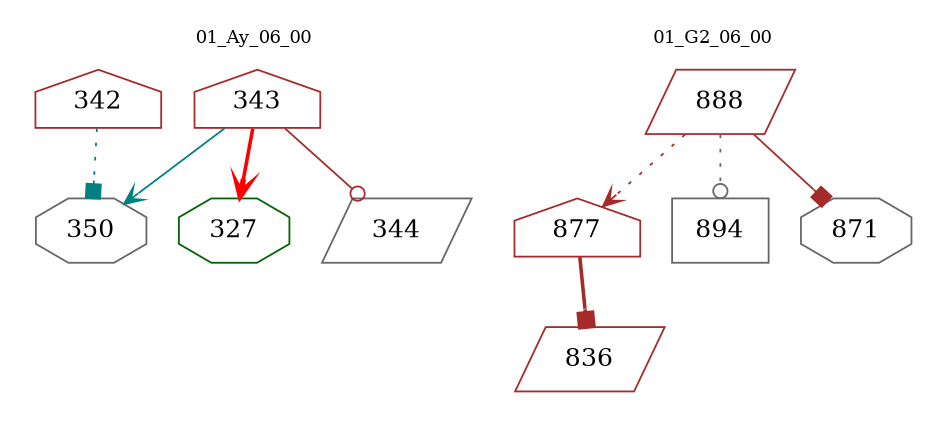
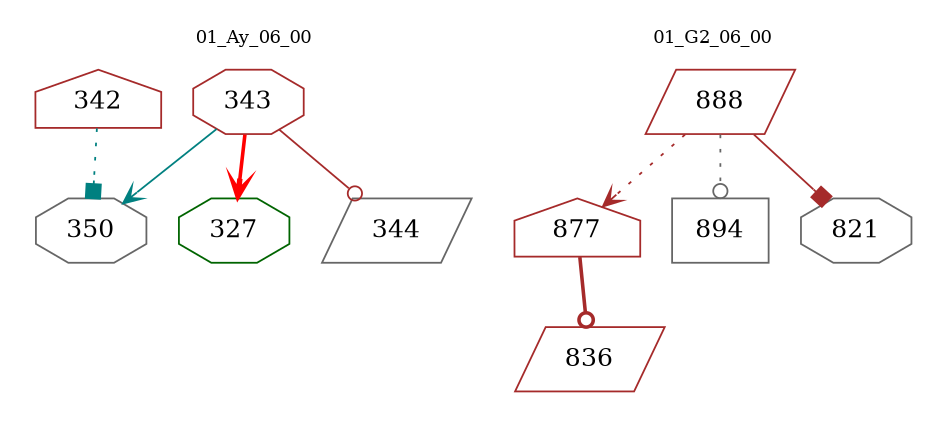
node "343": shape house -> octagon
node "871": label "871" -> "821"
edge "877" -> "836": arrowhead box -> odot
